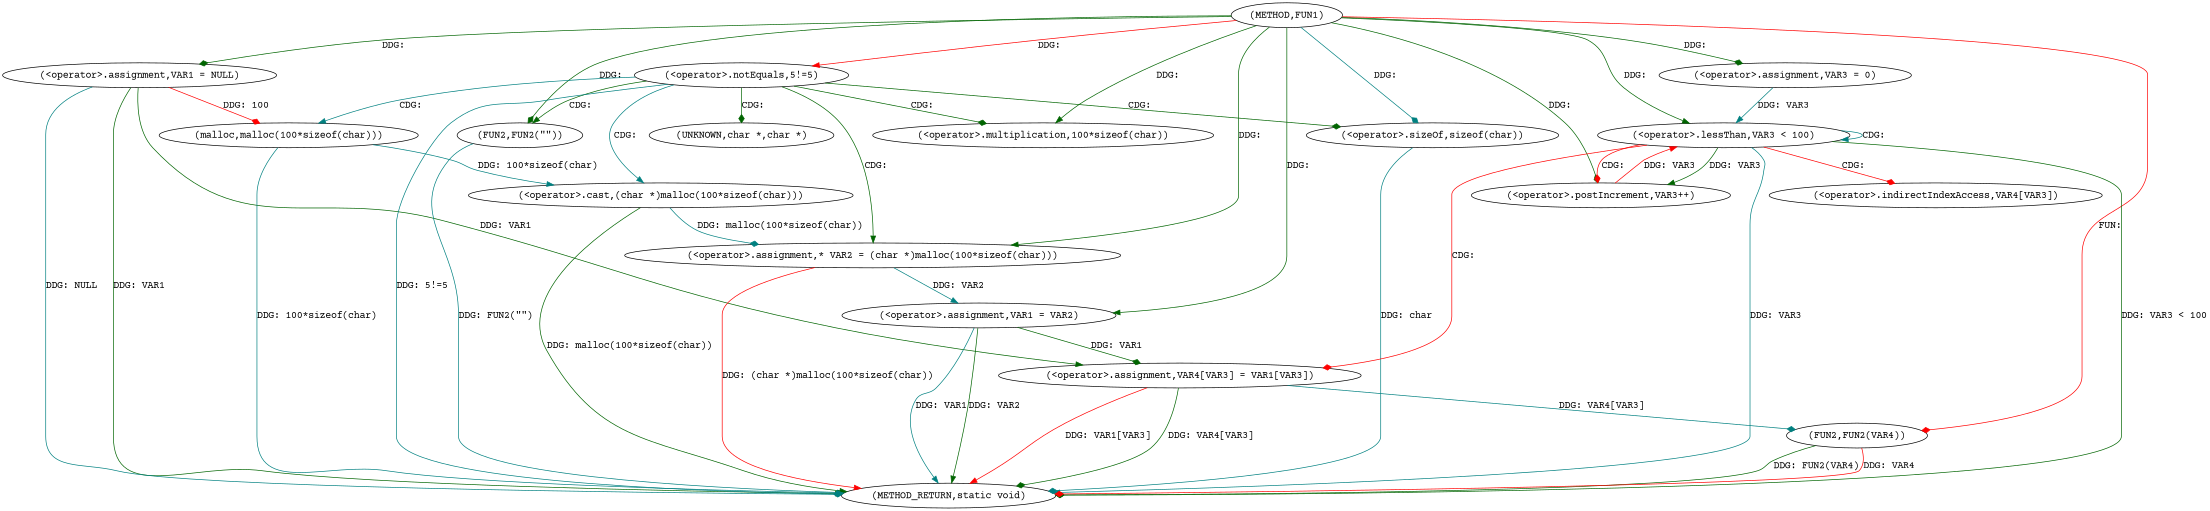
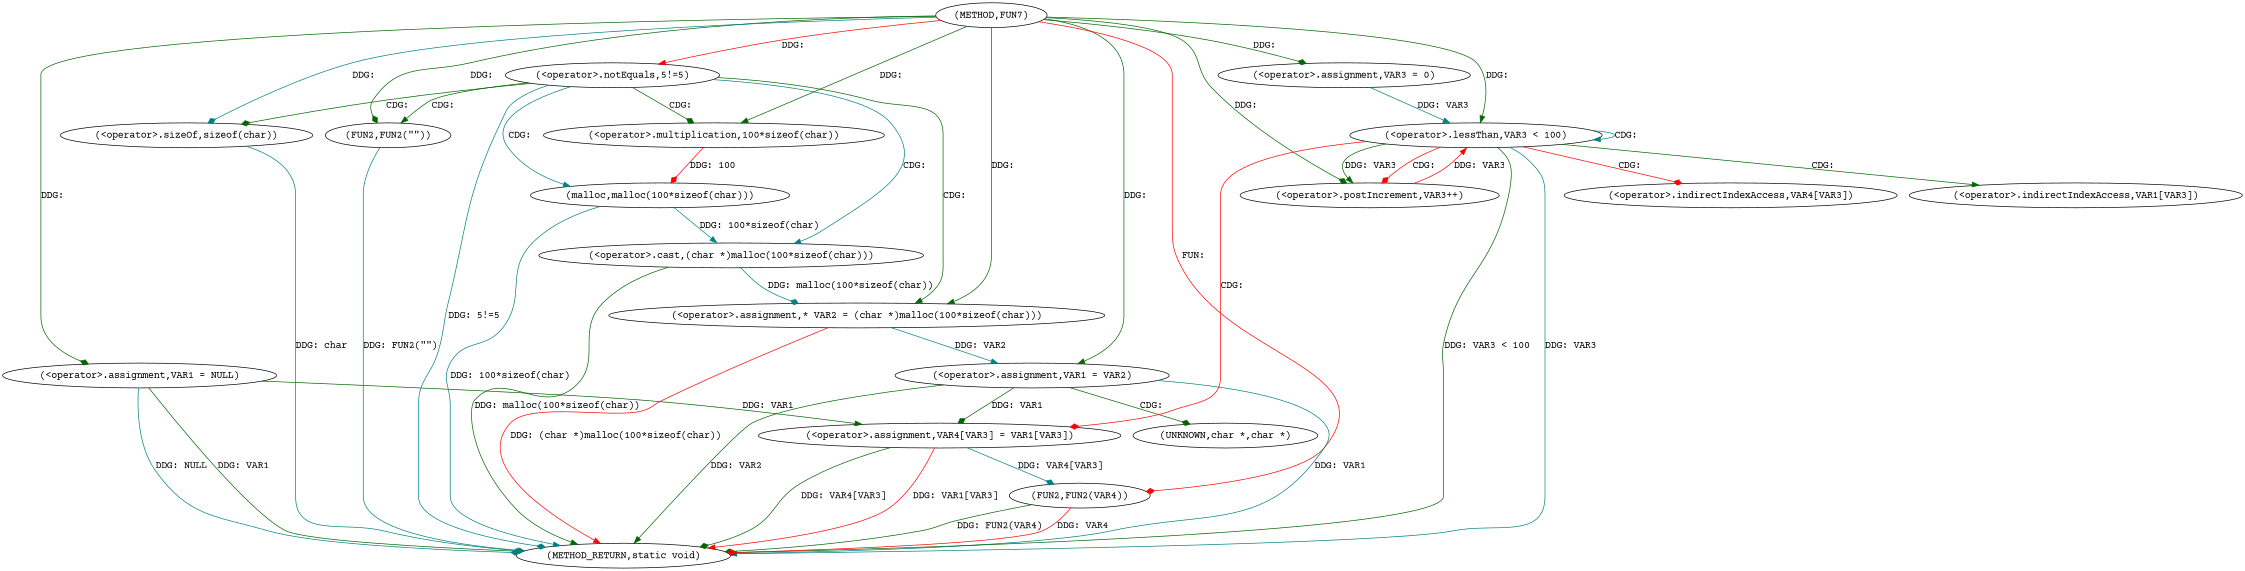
node "(METHOD,FUN1)": label "(METHOD,FUN1)" -> "(METHOD,FUN7)"
edge "(<operator>.notEquals,5!=5)" -> "(UNKNOWN,char *,char *)": now "(<operator>.assignment,VAR1 = VAR2)" -> "(UNKNOWN,char *,char *)"
edge "(<operator>.assignment,VAR1 = NULL)" -> "(malloc,malloc(100*sizeof(char)))": now "(<operator>.multiplication,100*sizeof(char))" -> "(malloc,malloc(100*sizeof(char)))"
node "(<operator>.indirectIndexAccess,VAR1[VAR3])": added
